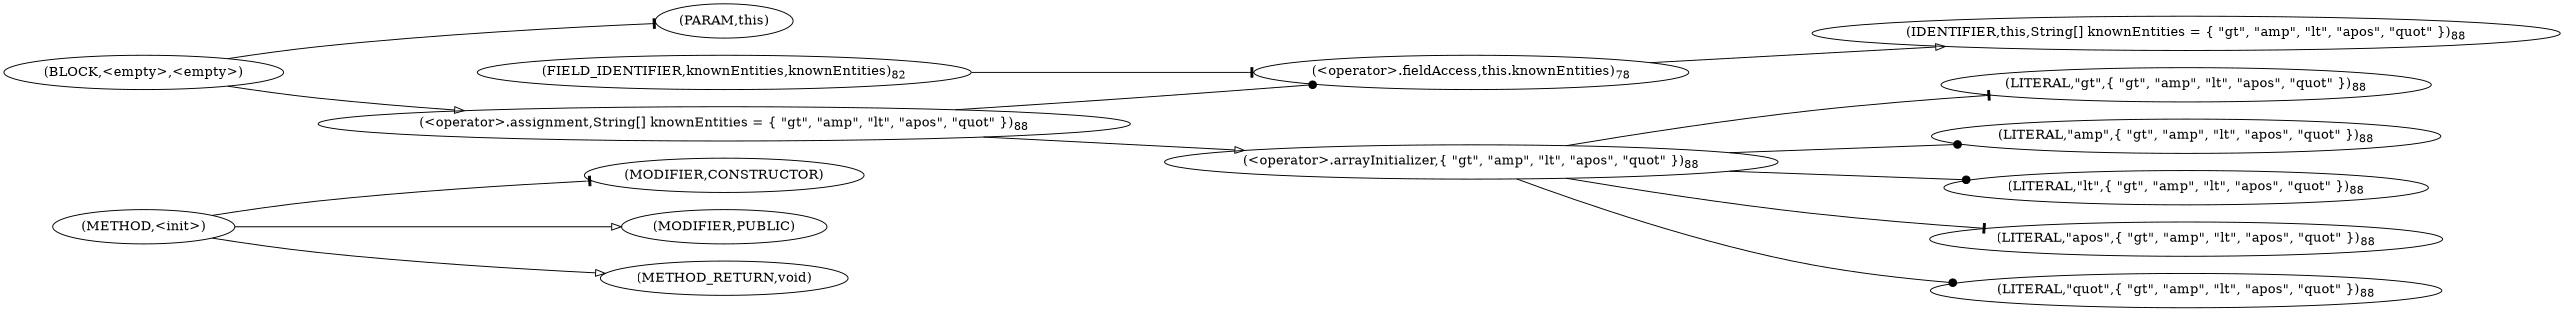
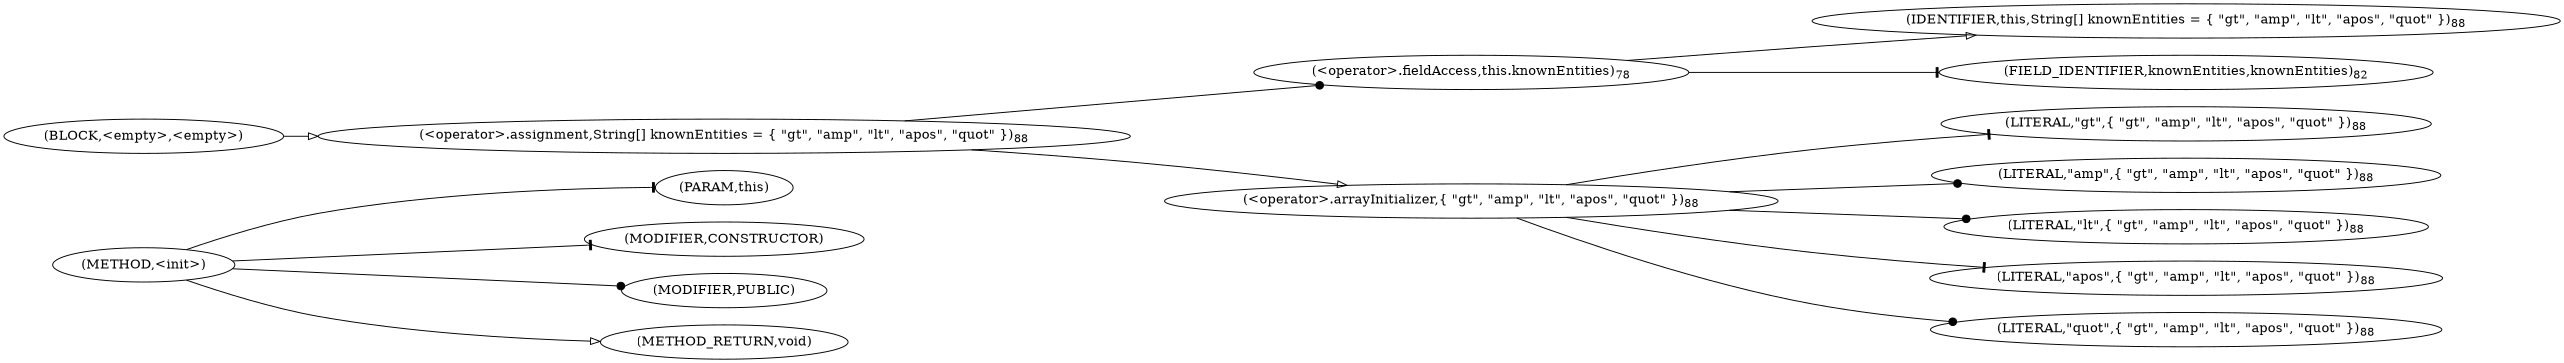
edge "(BLOCK,<empty>,<empty>)" -> "(PARAM,this)": now "(METHOD,<init>)" -> "(PARAM,this)"
edge "(FIELD_IDENTIFIER,knownEntities,knownEntities)" -> "(<operator>.fieldAccess,this.knownEntities)": reversed
edge "(METHOD,<init>)" -> "(MODIFIER,PUBLIC)": arrowhead onormal -> dot
